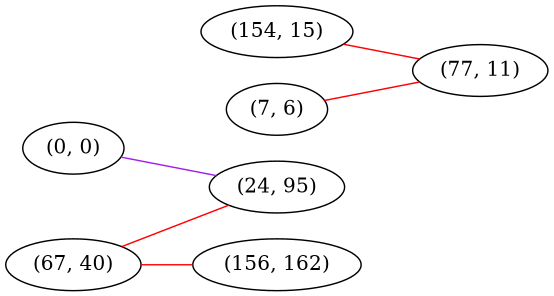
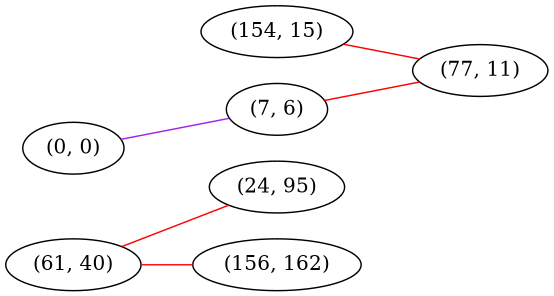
edge "(0, 0)" -- "(24, 95)": now "(0, 0)" -- "(7, 6)"
node "(67, 40)": label "(67, 40)" -> "(61, 40)"
